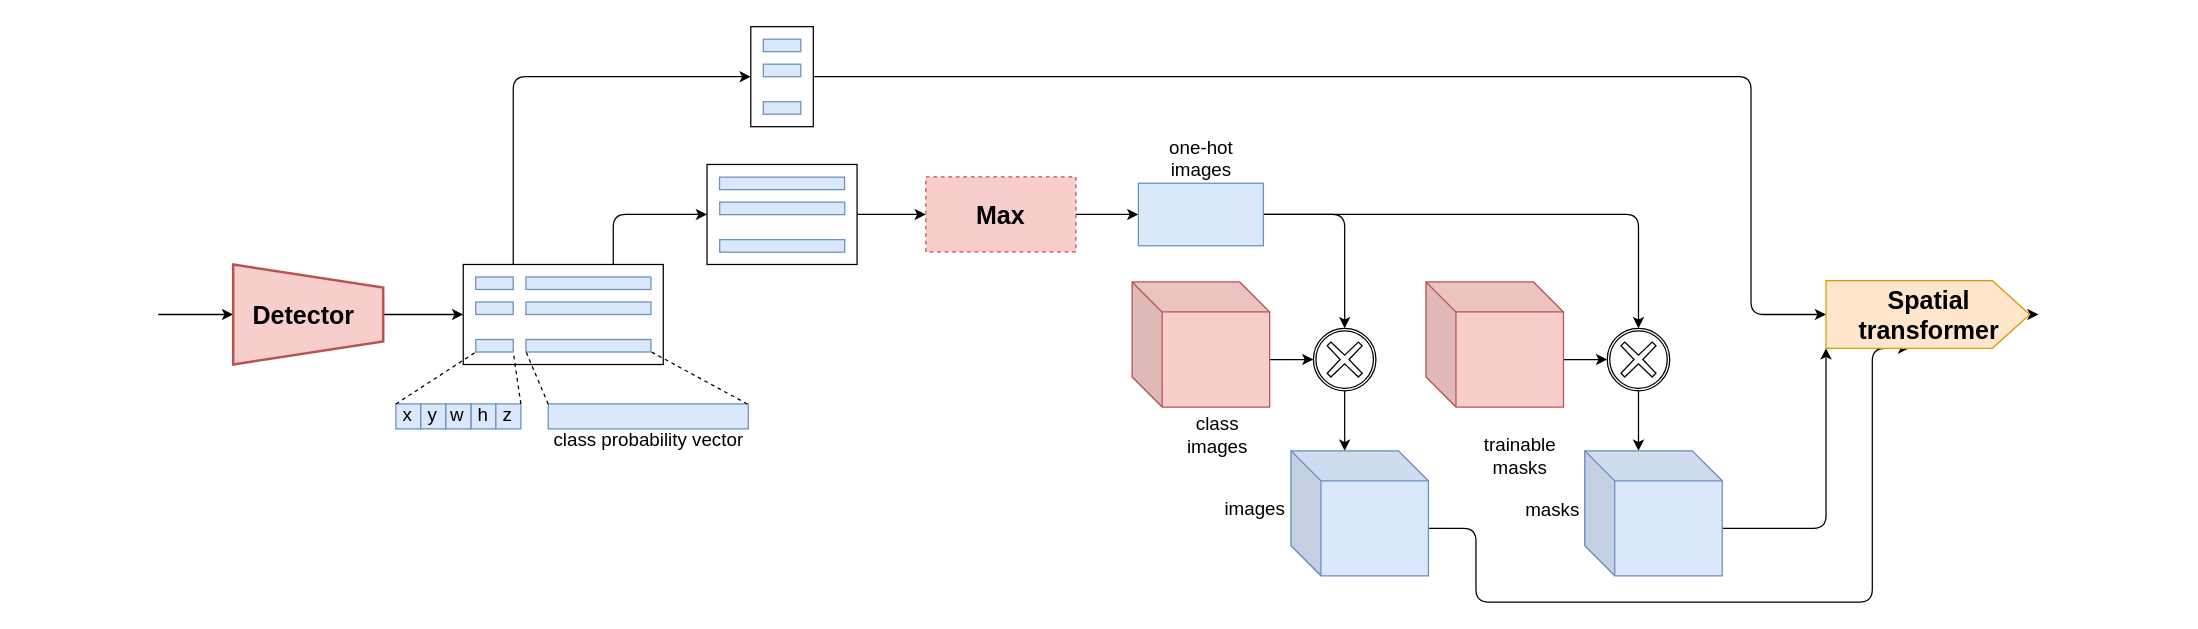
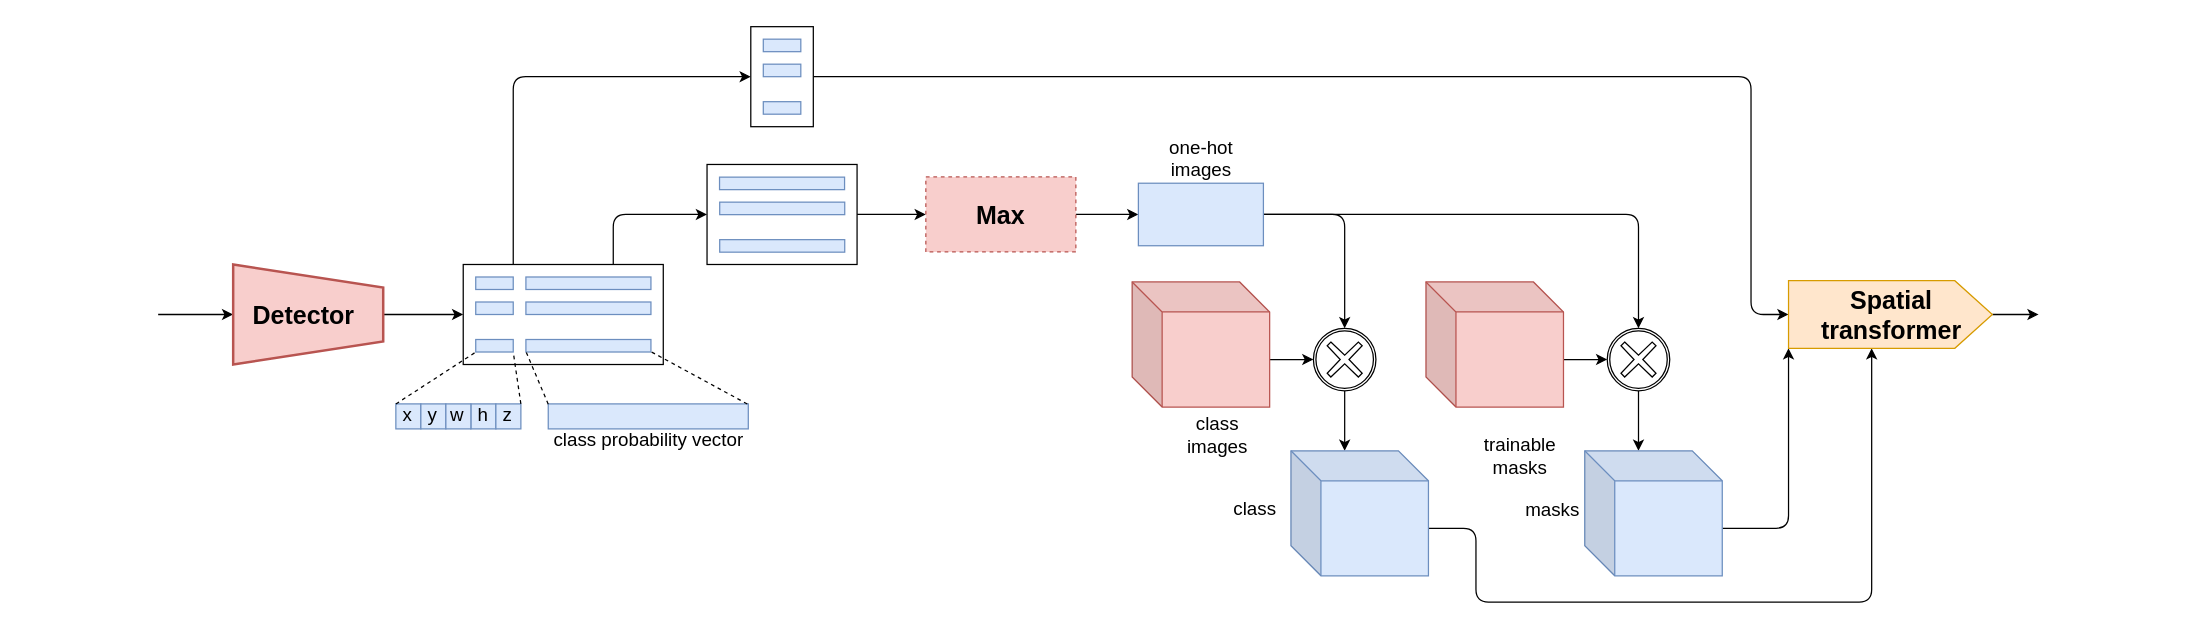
node "Spatial transformer": moved (1928, 314) -> (1890, 314)
node "images": label "images" -> "class"
